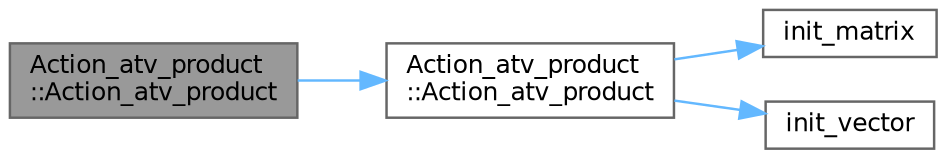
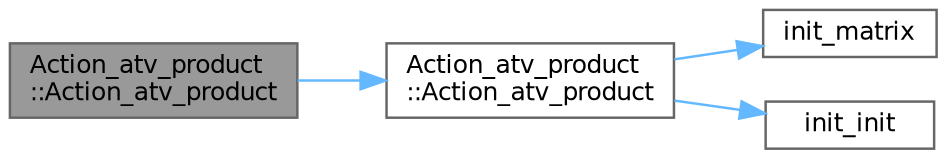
node "init_vector": label "init_vector" -> "init_init"
